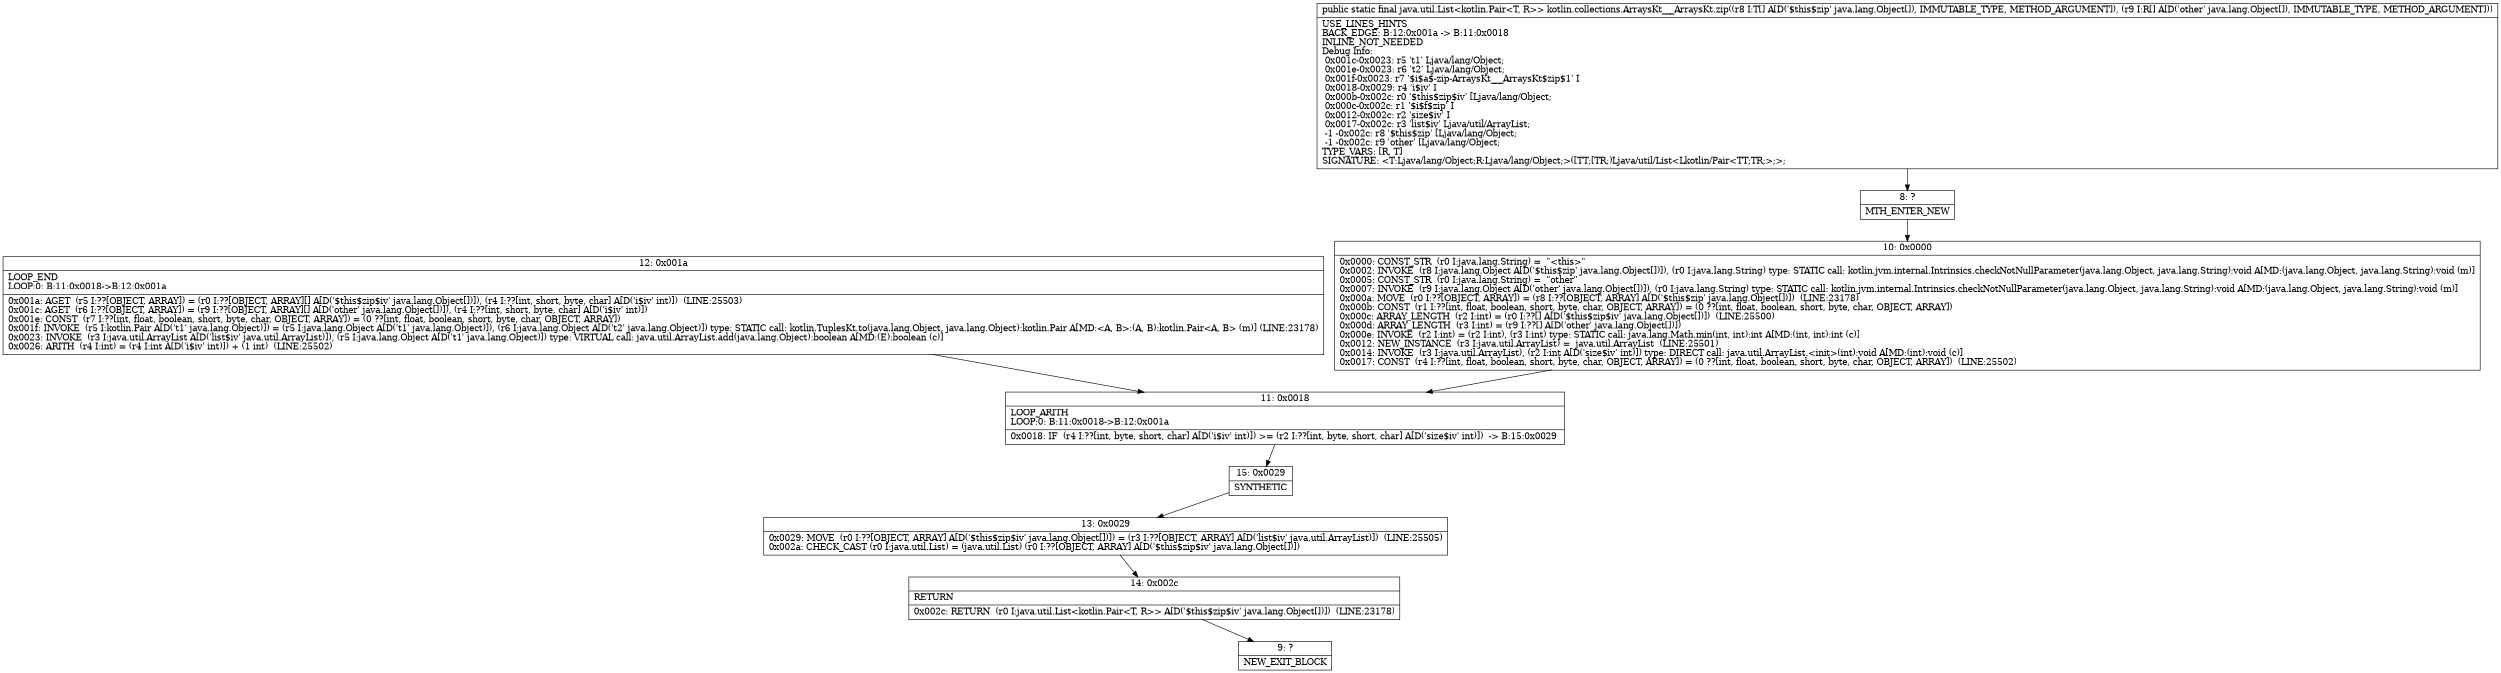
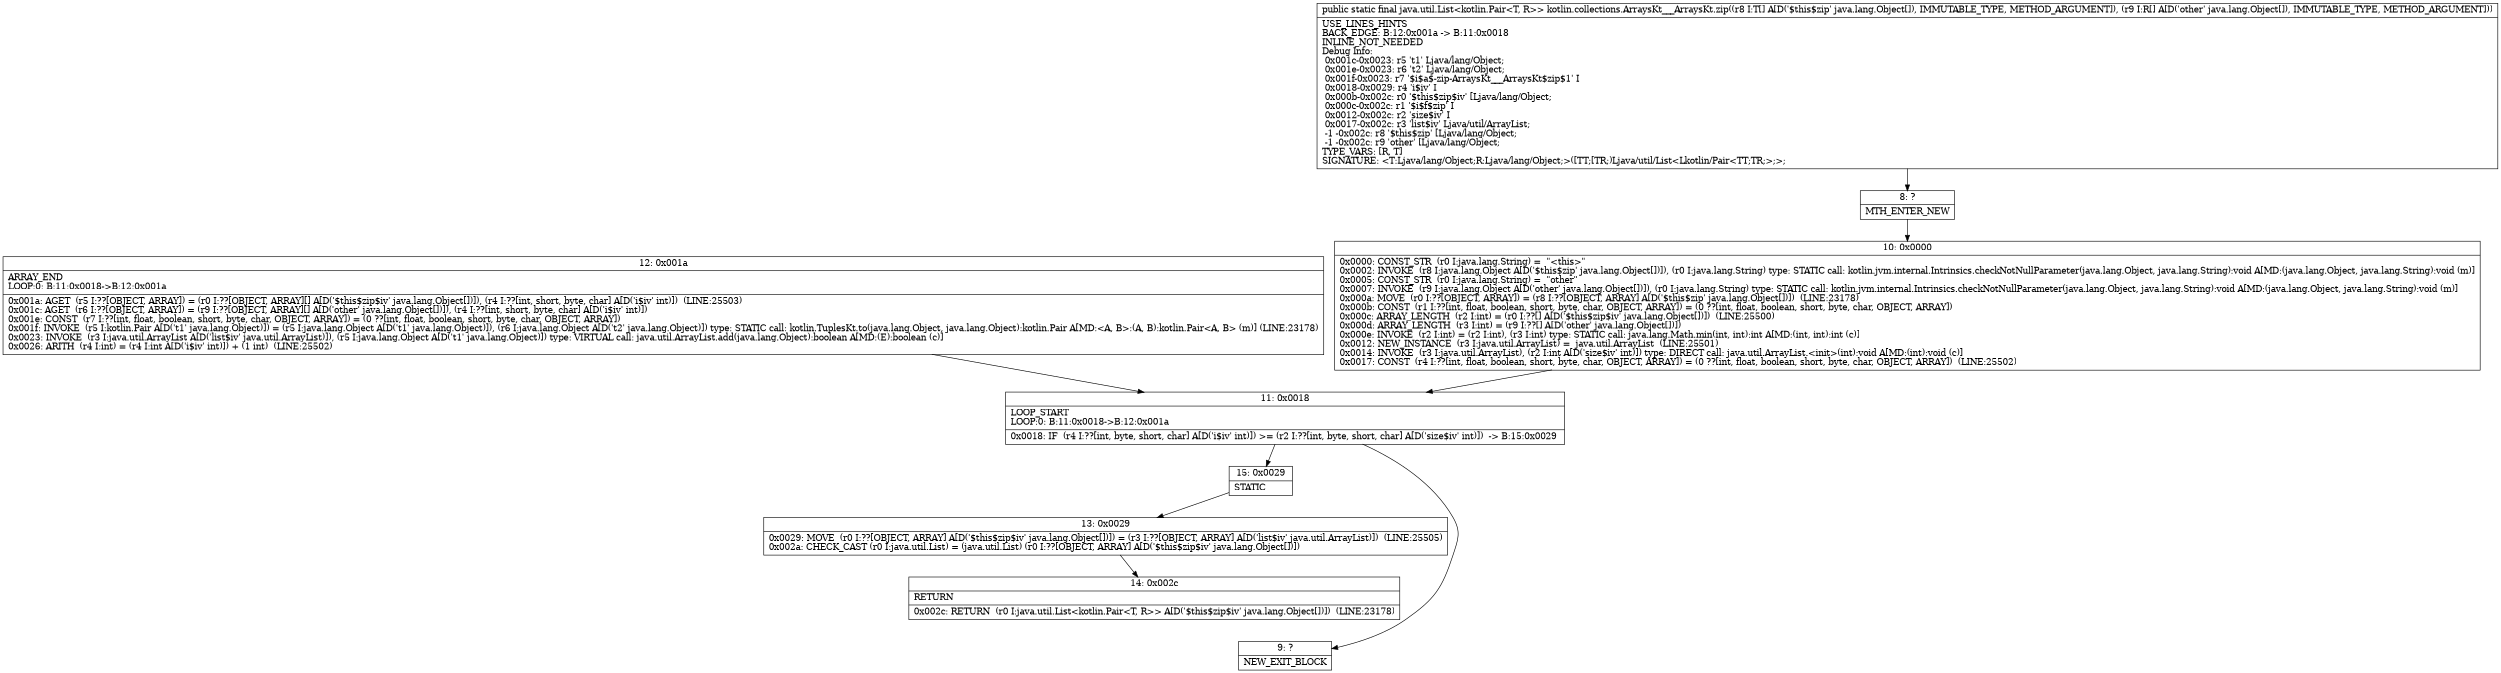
node "12: 0x001a": text "LOOP_END" -> "ARRAY_END"
node "11: 0x0018": text "LOOP_ARITH" -> "LOOP_START"
node "15: 0x0029": text "SYNTHETIC" -> "STATIC"
edge "14: 0x002c" -> "9: ?": now "11: 0x0018" -> "9: ?"
